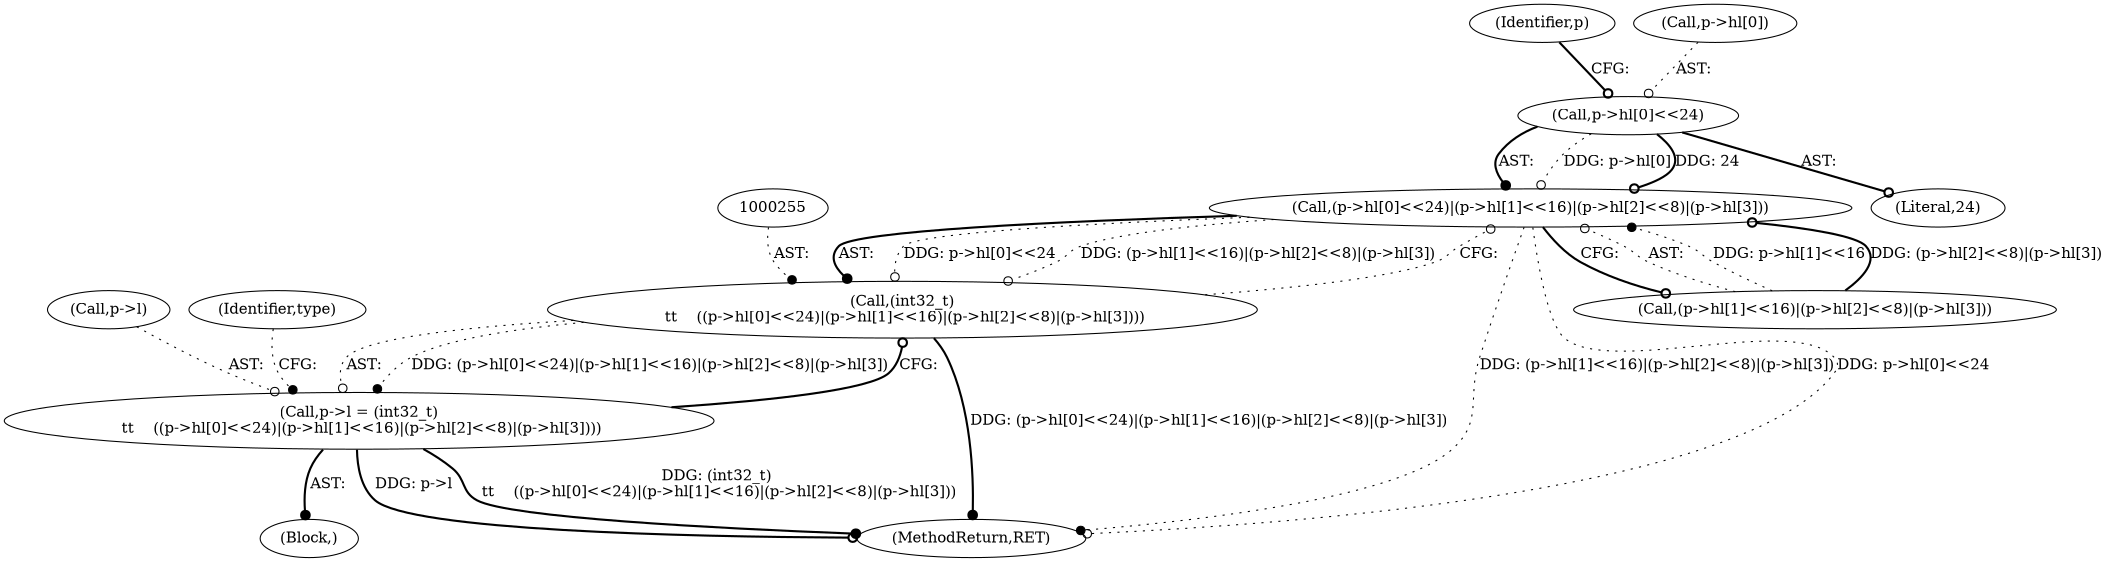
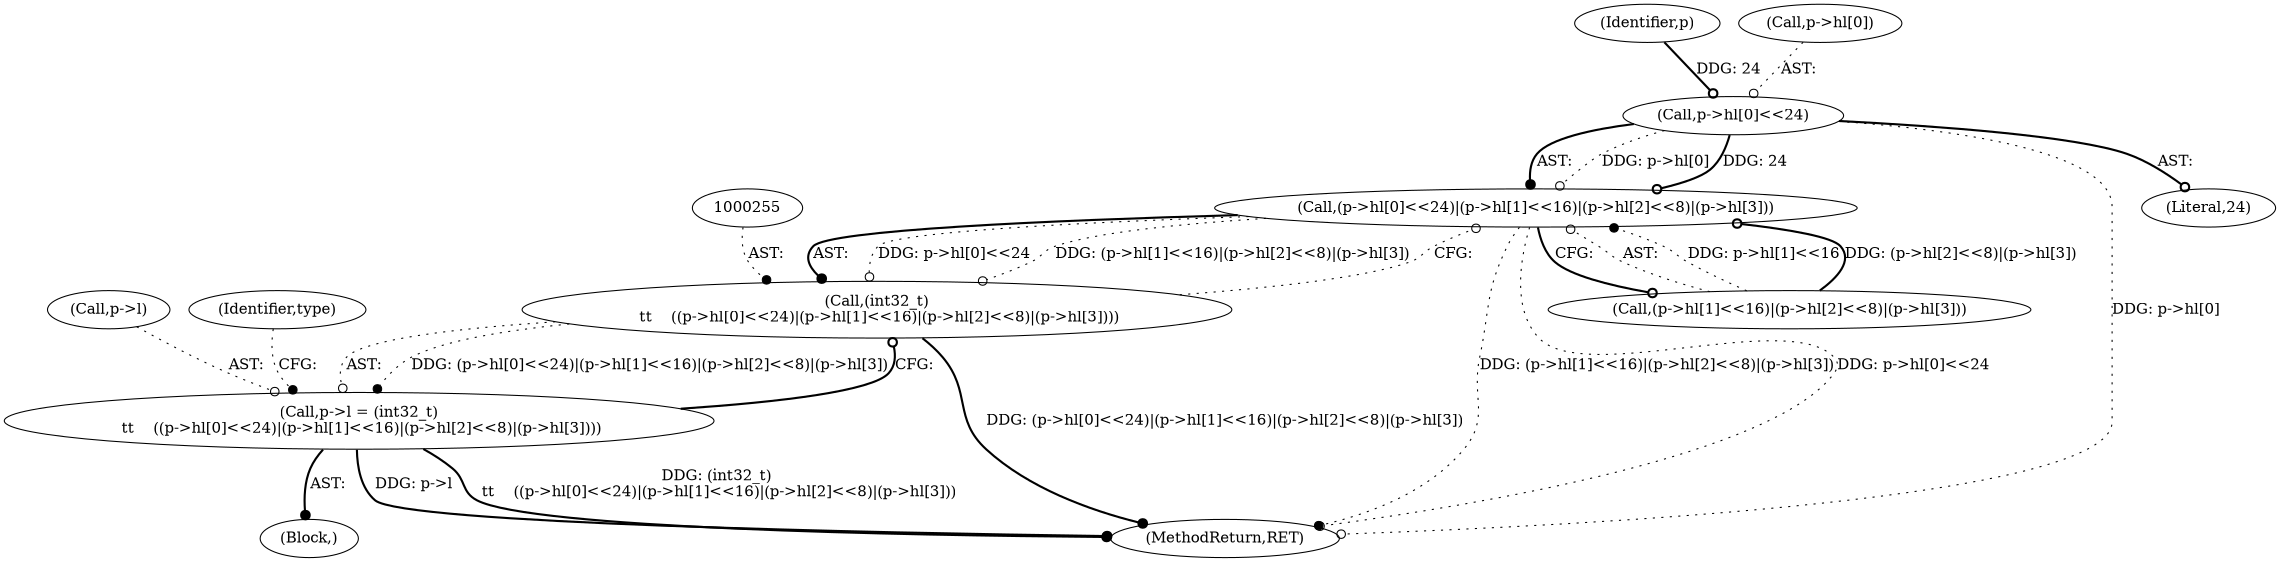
edge "(Identifier,p)" -> "(Call,p->hl[0]<<24)": label "CFG: " -> "DDG: 24"
edge "(Call,p->hl[0]<<24)" -> "(MethodReturn,RET)": added, label "DDG: p->hl[0]"
